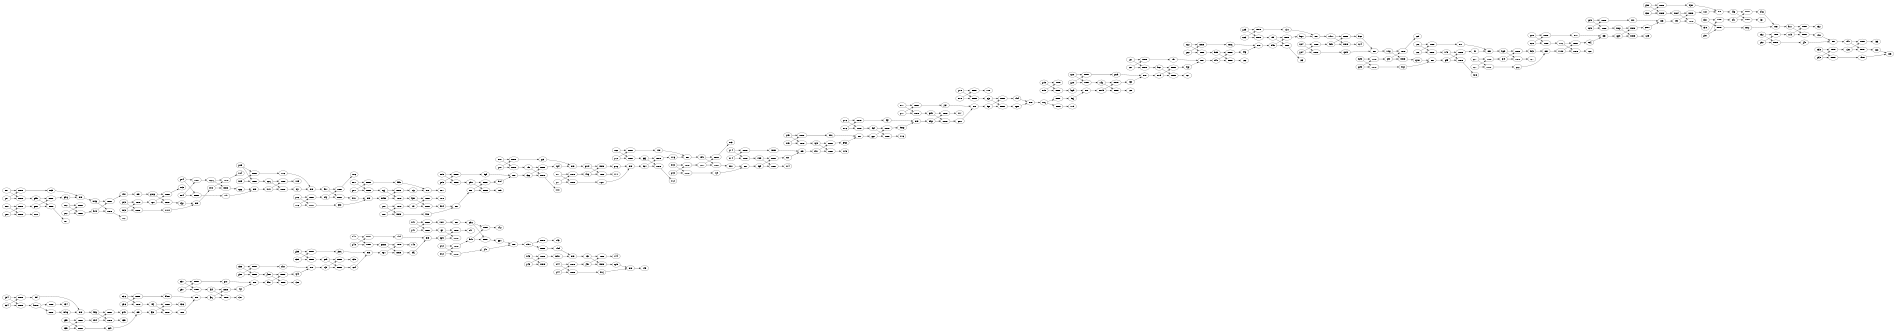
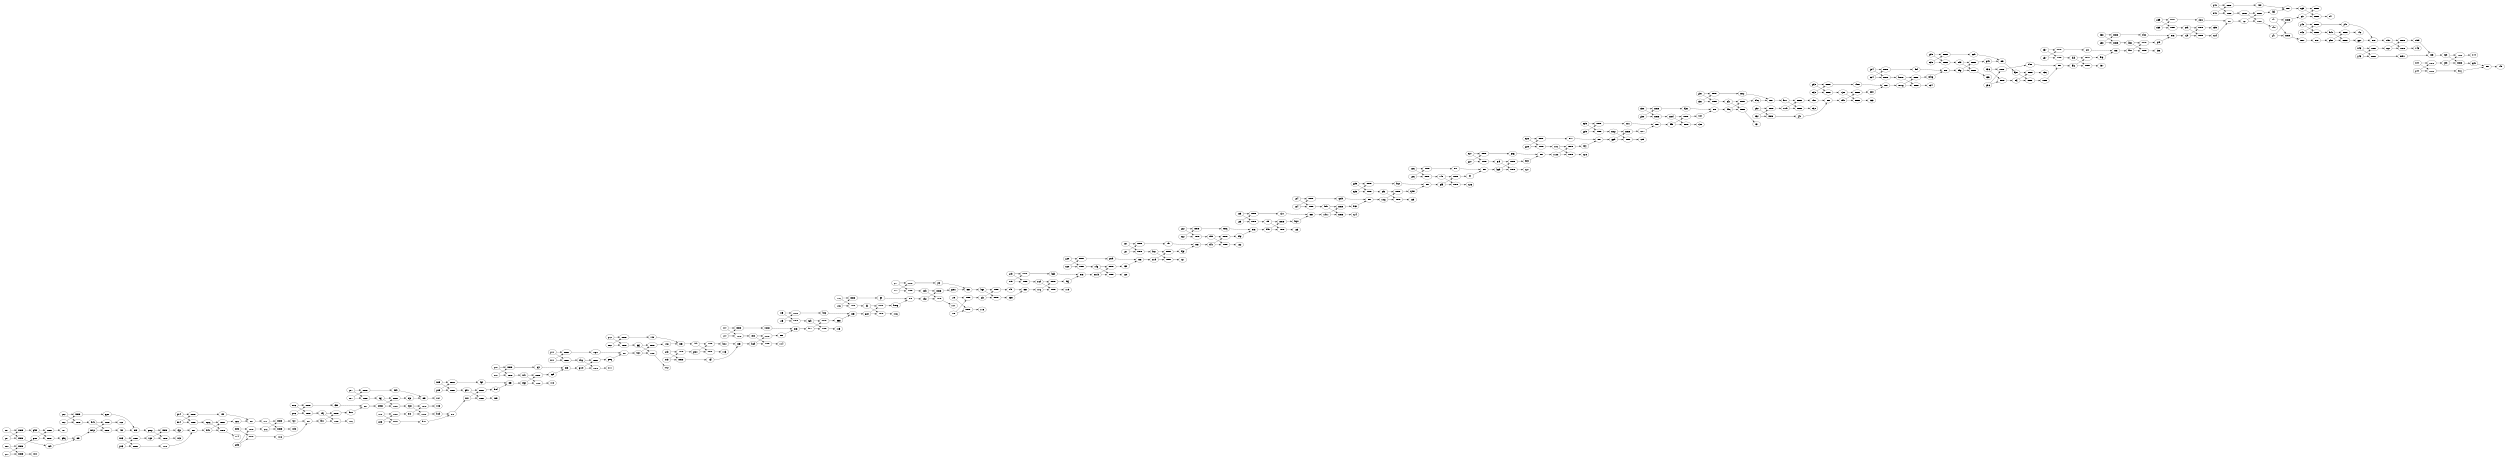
node "ngt": added
node "mwg": added
node "scd": added
node "gpn": added
